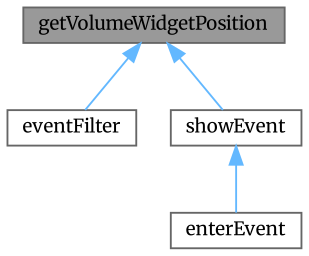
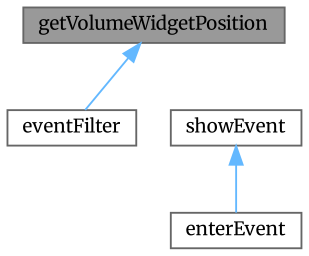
edge "showEvent" -> "getVolumeWidgetPosition": removed
